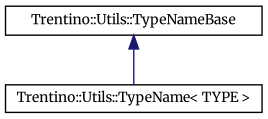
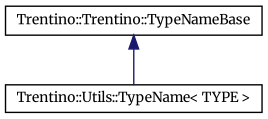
node "Trentino::Utils::TypeNameBase": label "Trentino::Utils::TypeNameBase" -> "Trentino::Trentino::TypeNameBase"
